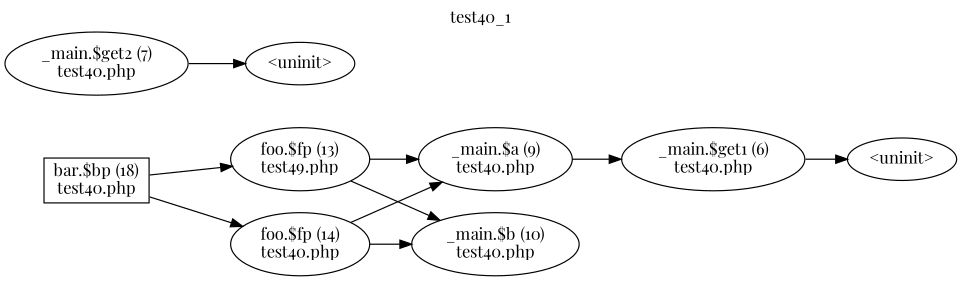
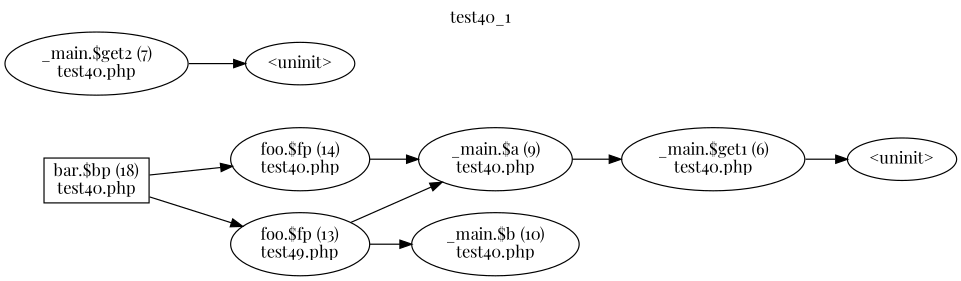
edge "foo.$fp (14) test40.php" -> "_main.$b (10) test40.php": removed
